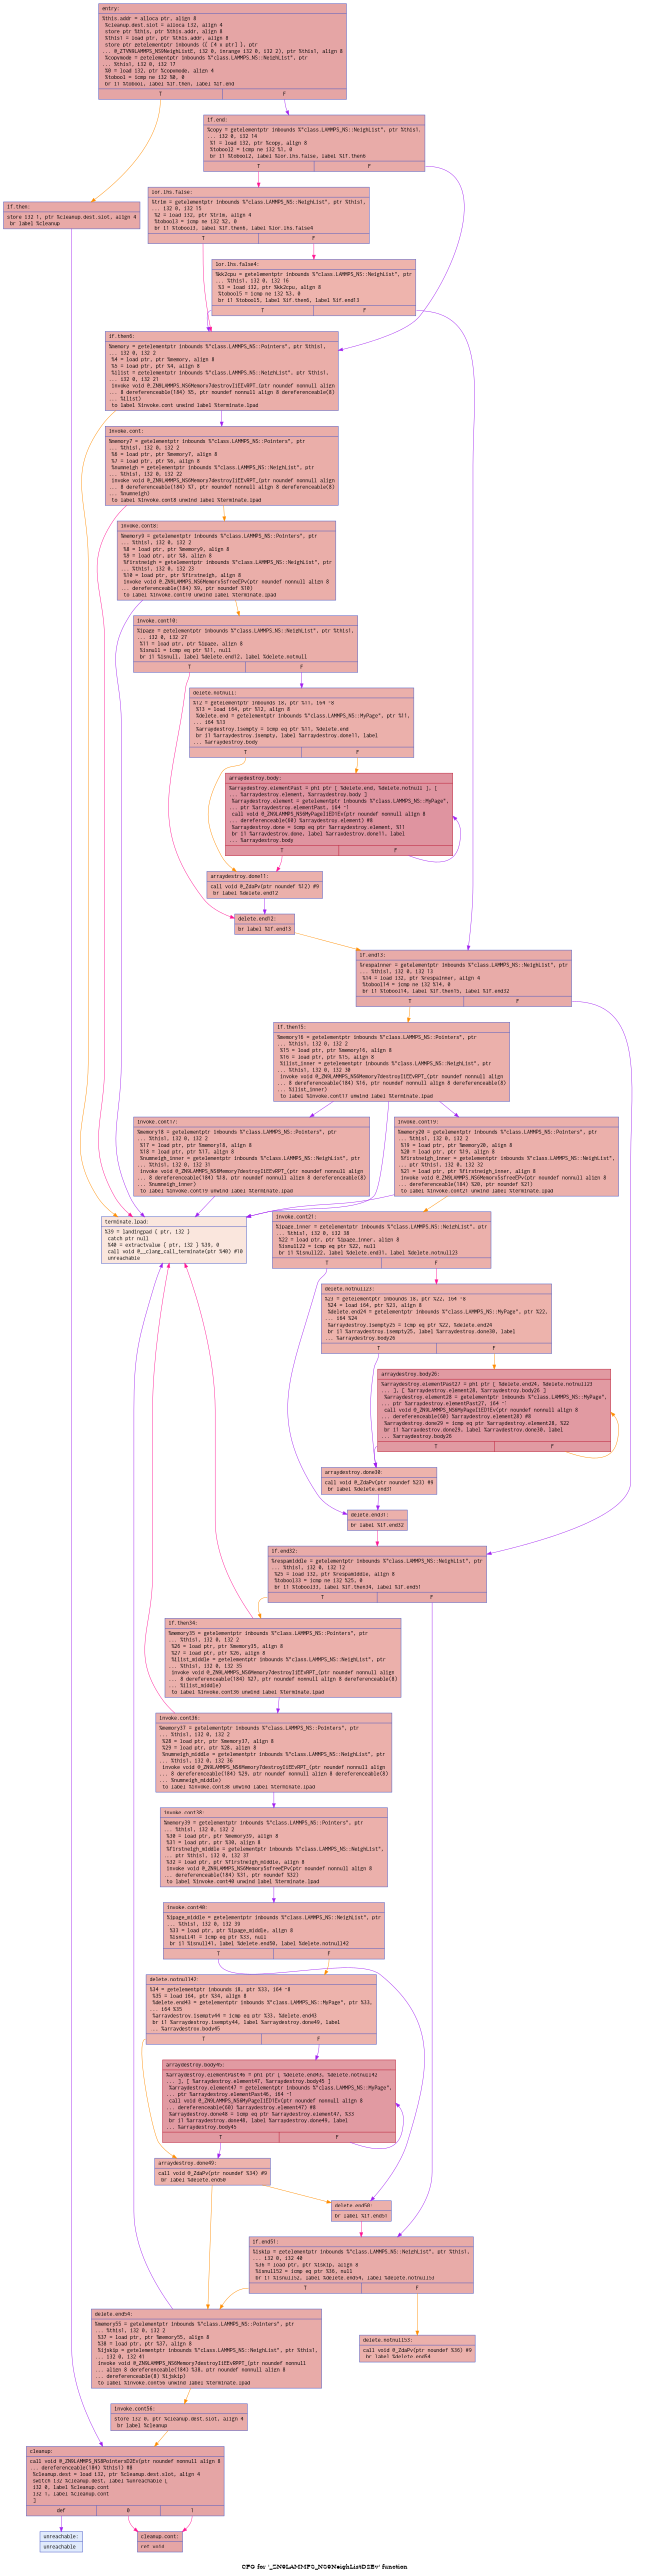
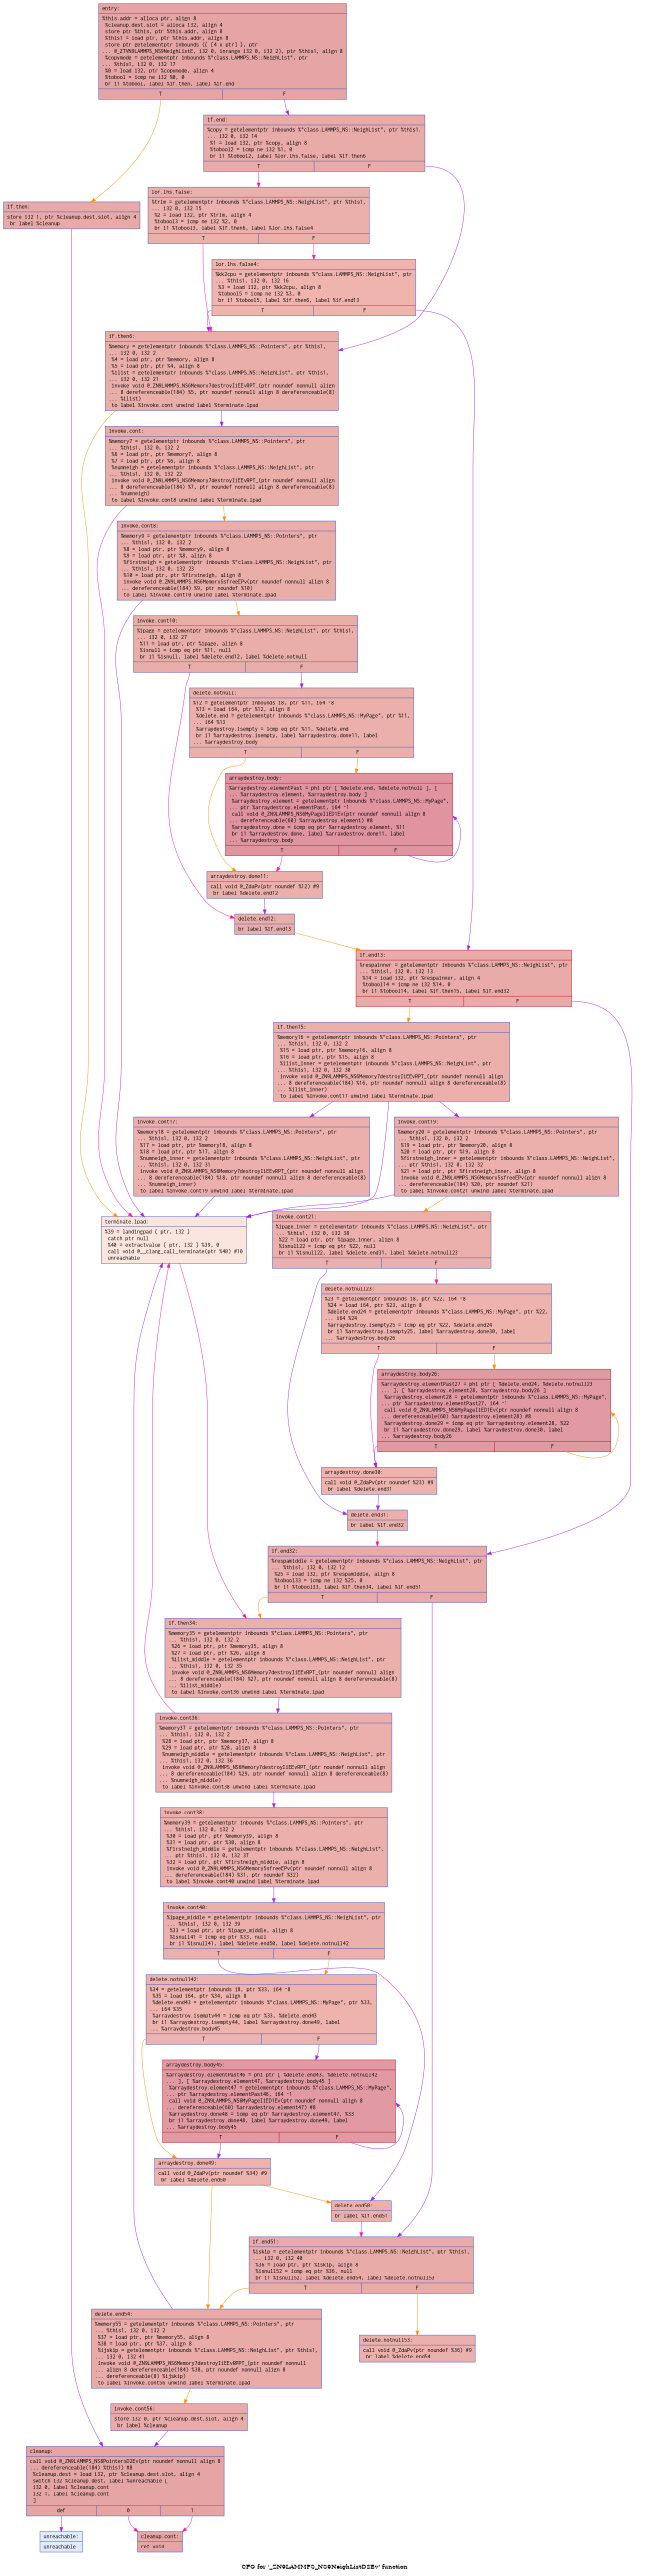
node "if.end13:": color #3d50c3ff -> #b70d28ff
edge "delete.notnull23:" -> "arraydestroy.done30:": color purple -> deeppink
edge "if.then34:" -> "terminate.lpad:": reversed
edge "invoke.cont56:" -> "cleanup:": color darkorange -> purple
